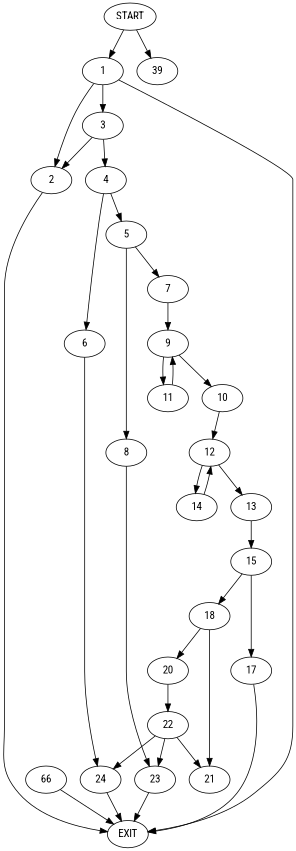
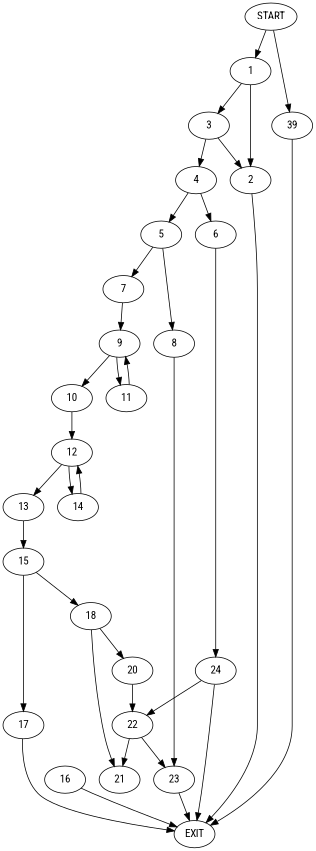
edge "1" -> "EXIT": now "39" -> "EXIT"
edge "22" -> "24": reversed
node "66": label "66" -> "16"
